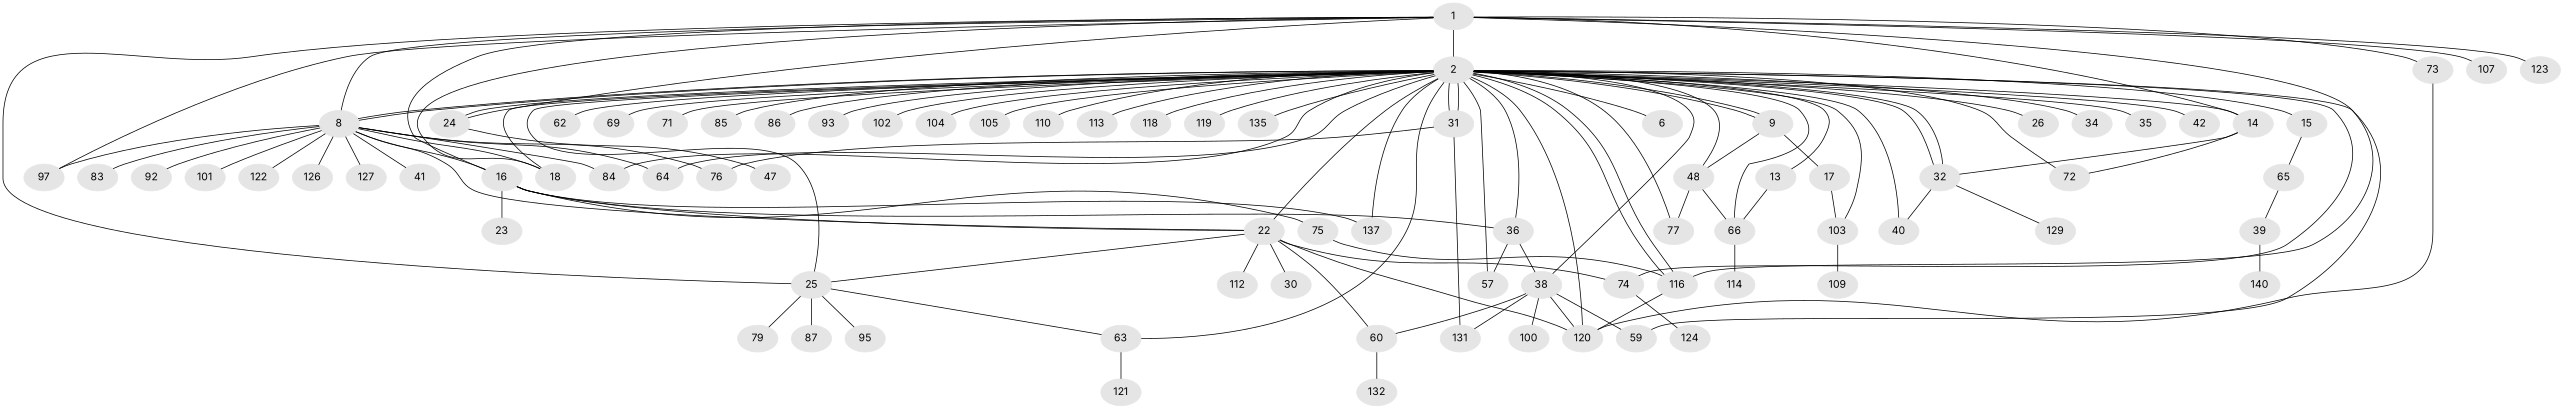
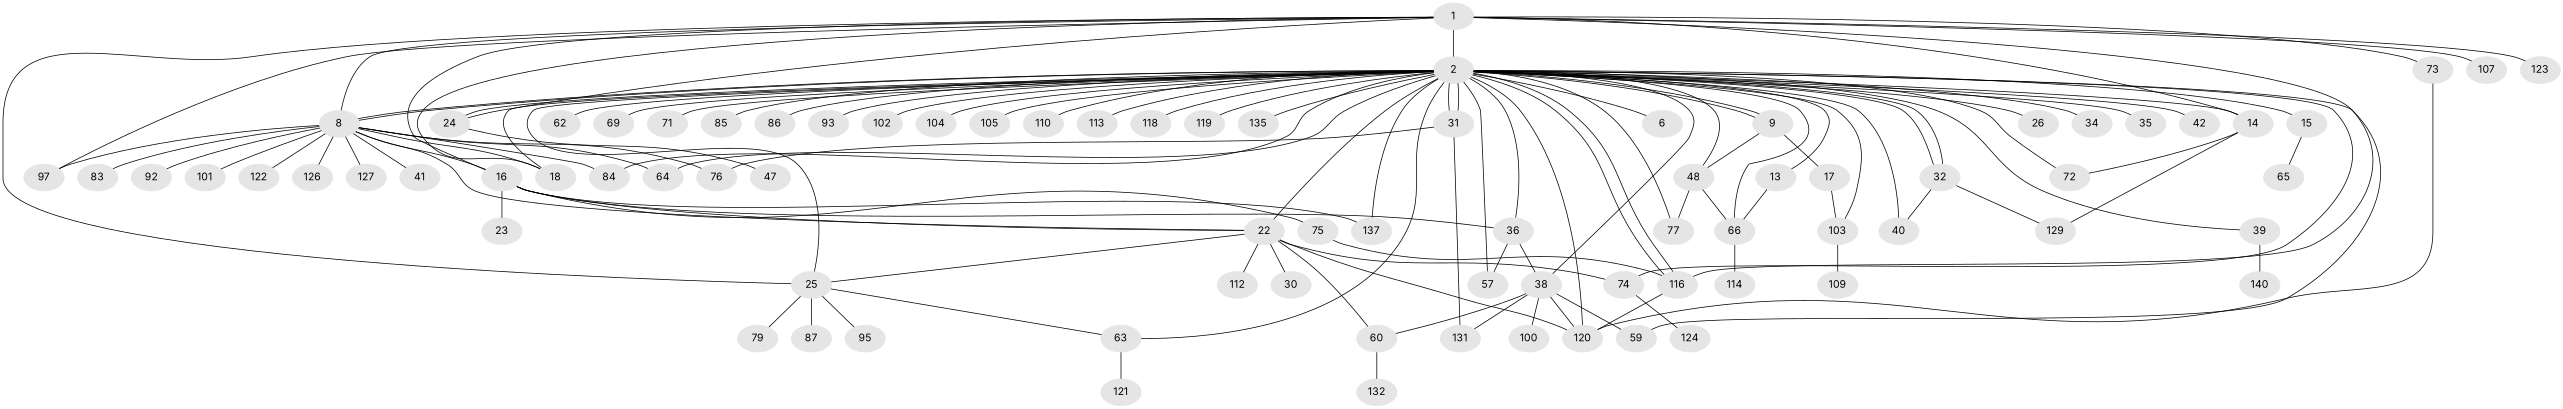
edge "14" -- "32": now "14" -- "129"
edge "65" -- "39": now "2" -- "39"
